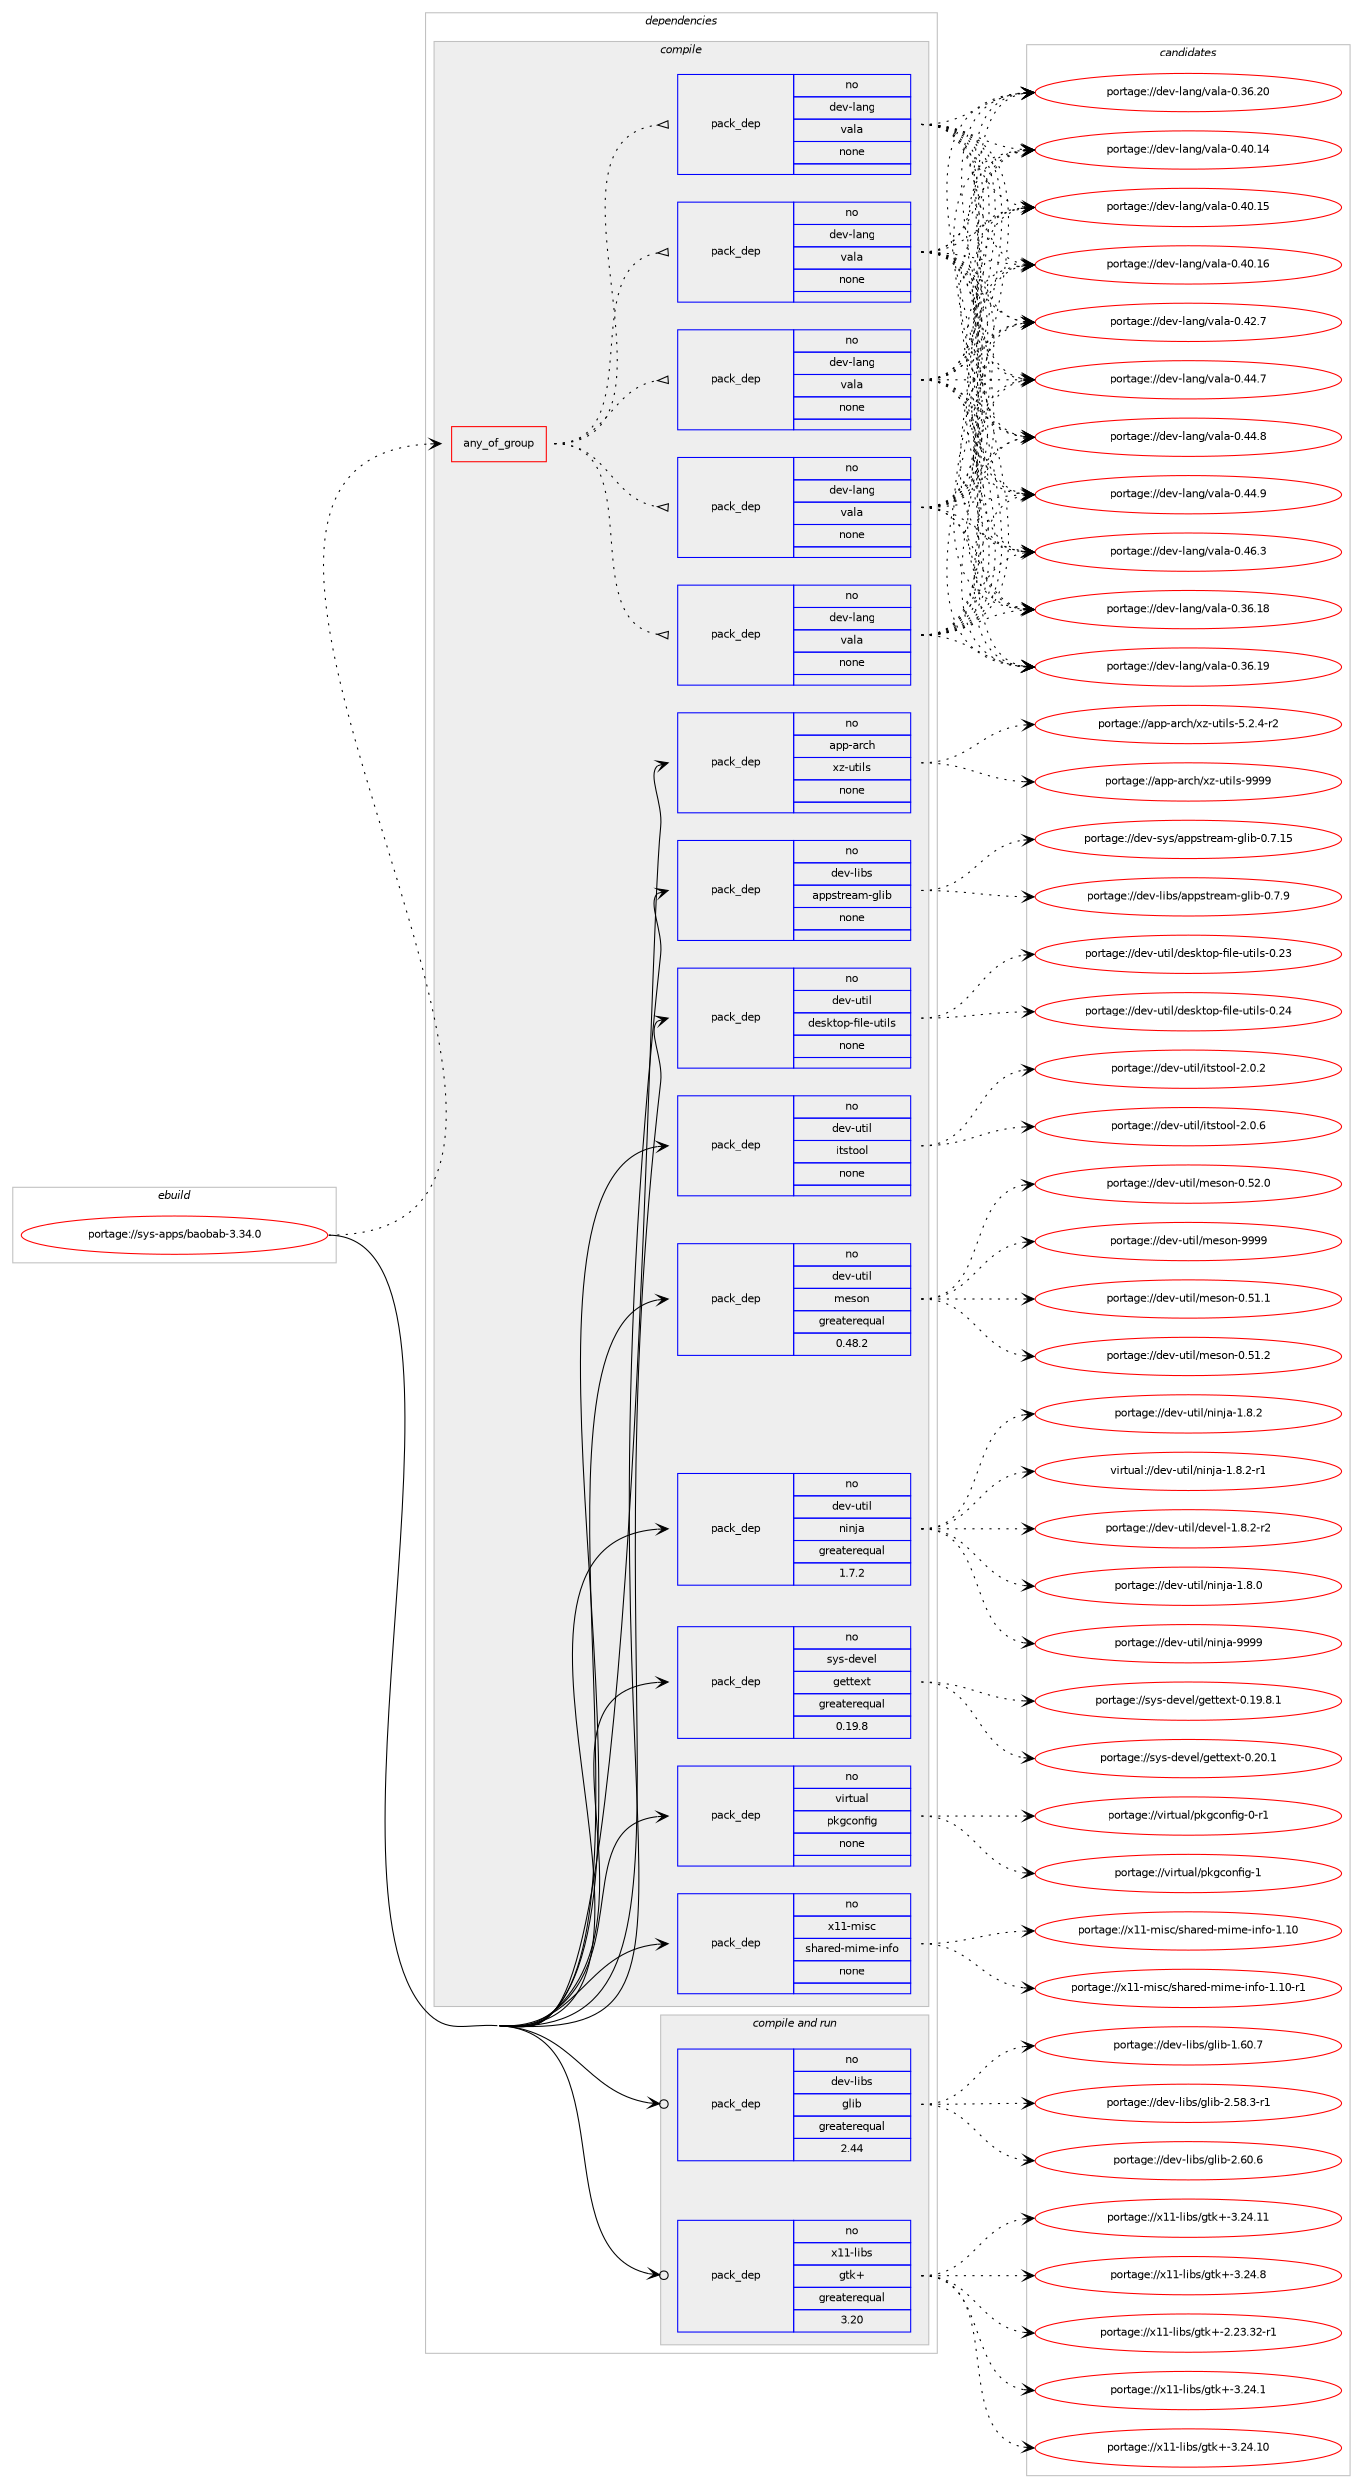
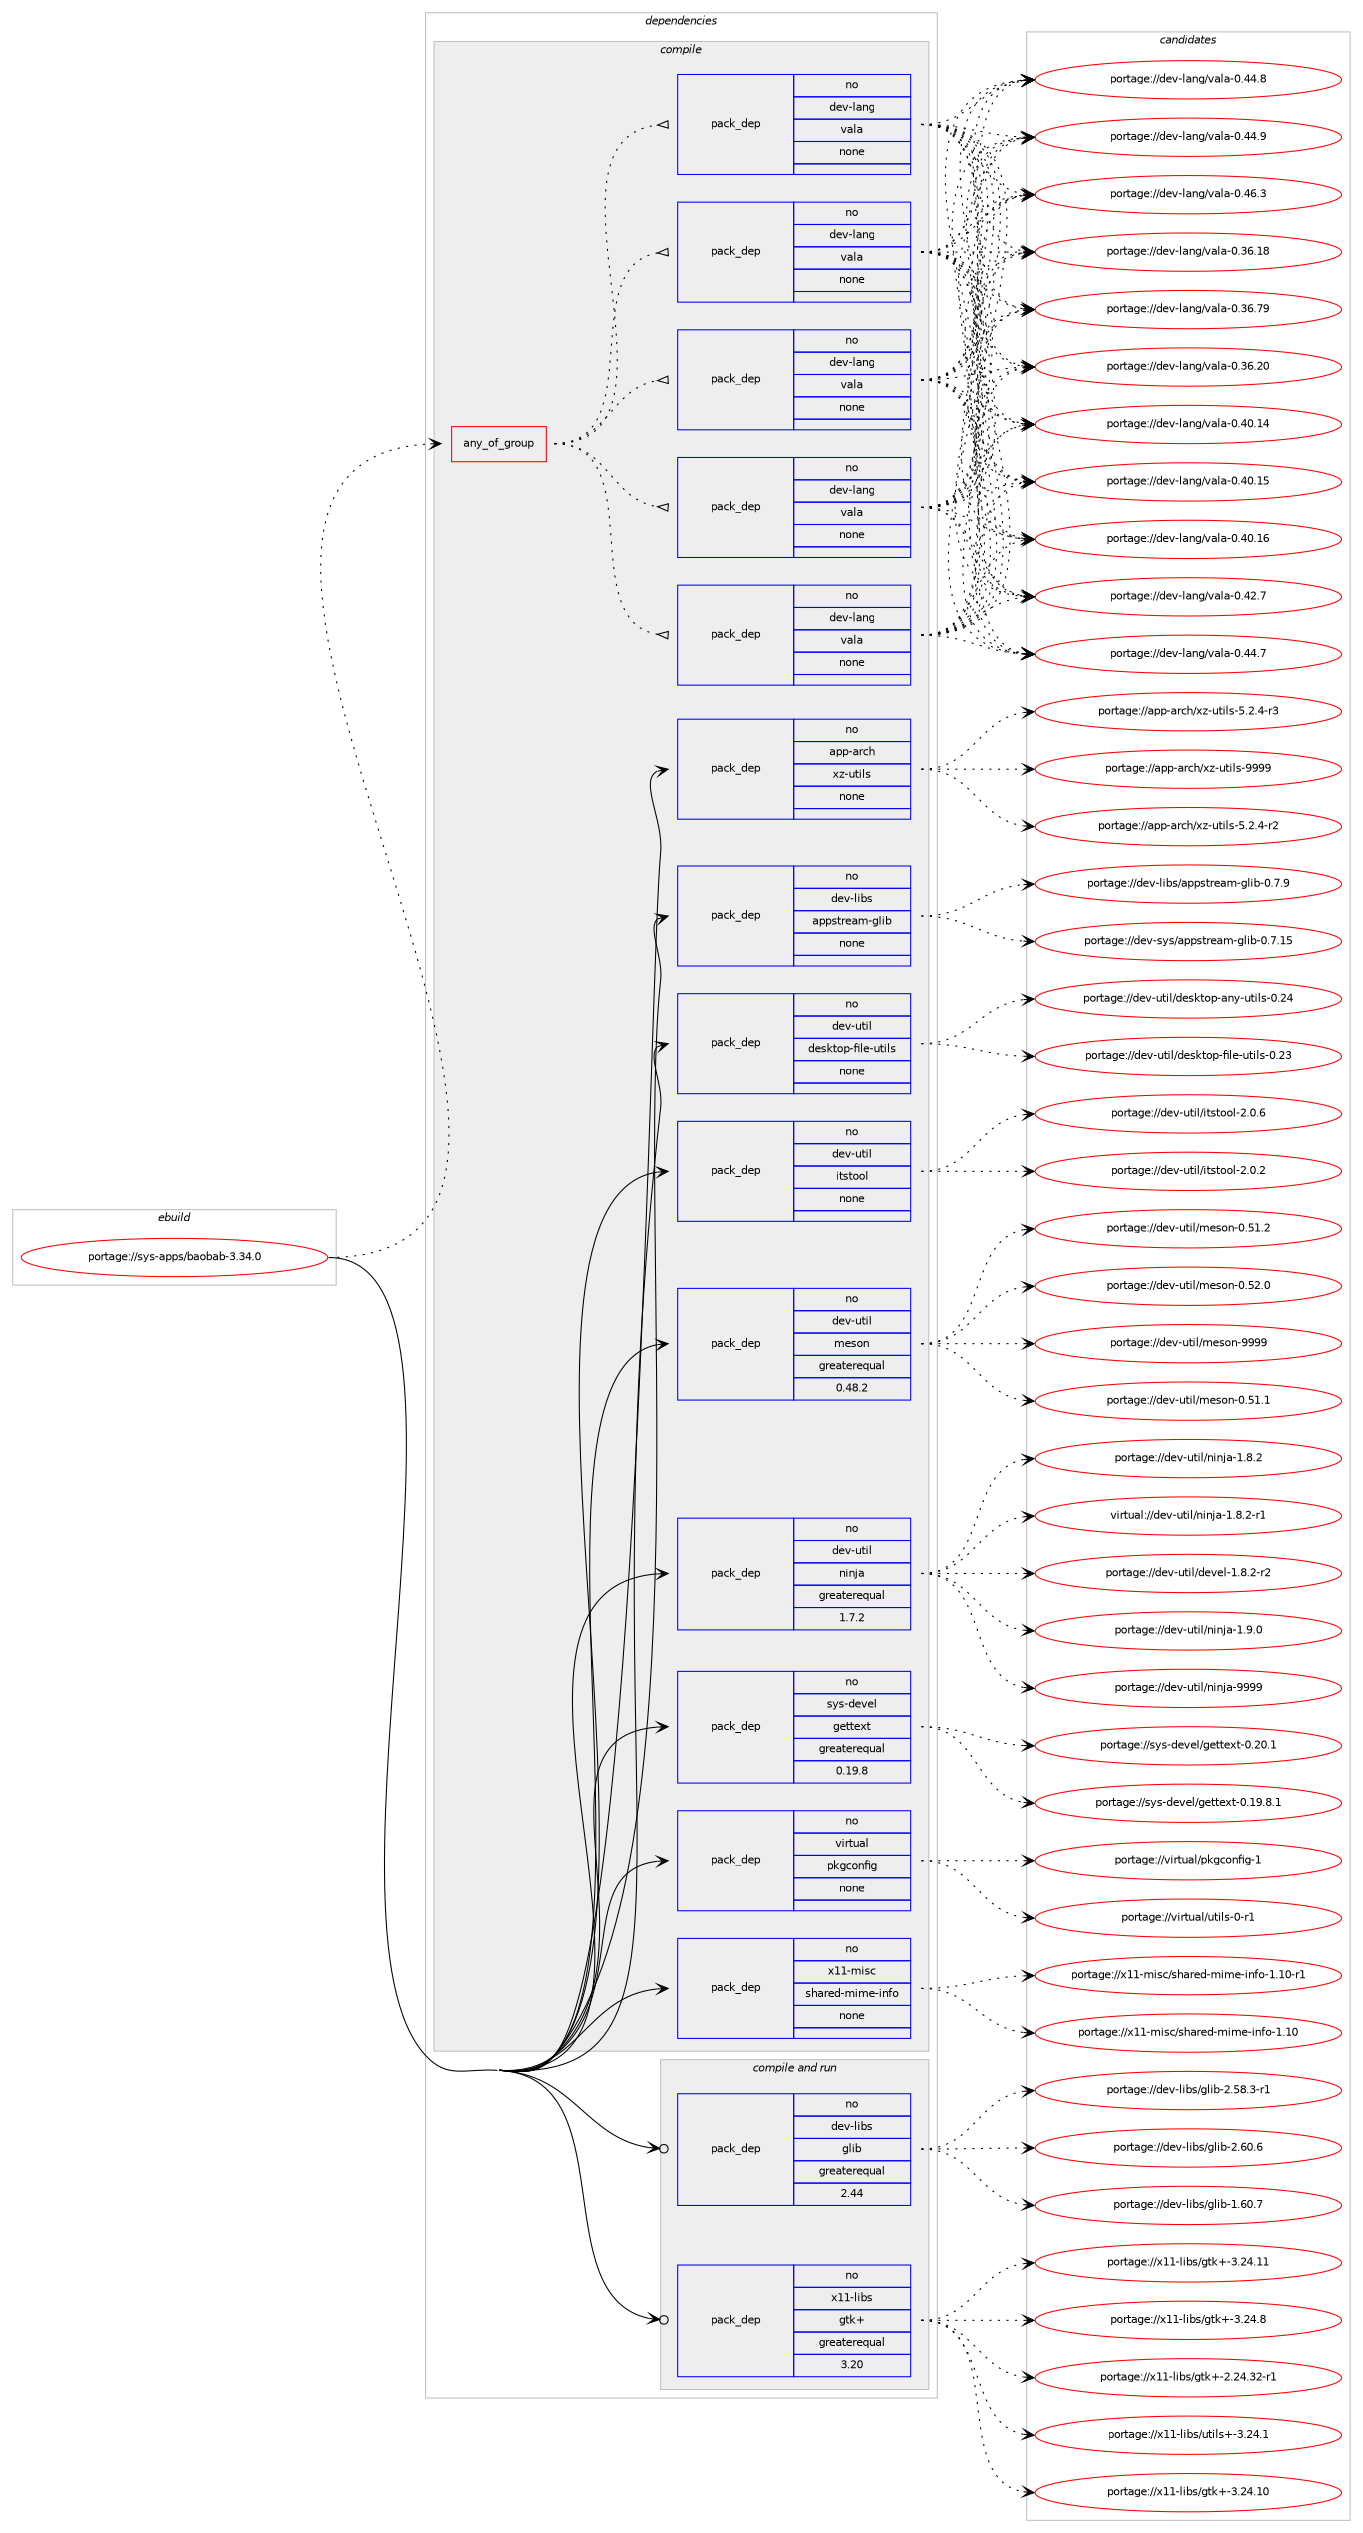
node "portage://dev-lang/vala-0.36.19": label "portage://dev-lang/vala-0.36.19" -> "portage://dev-lang/vala-0.36.79"
node "portage://app-arch/xz-utils-5.2.4-r3": added
node "portage://dev-util/desktop-file-utils-0.24": label "portage://dev-util/desktop-file-utils-0.24" -> "portage://dev-util/desktop-any-utils-0.24"
node "portage://dev-util/ninja-1.8.0": label "portage://dev-util/ninja-1.8.0" -> "portage://dev-util/ninja-1.9.0"
node "portage://virtual/pkgconfig-0-r1": label "portage://virtual/pkgconfig-0-r1" -> "portage://virtual/utils-0-r1"
node "portage://x11-libs/gtk+-2.23.32-r1": label "portage://x11-libs/gtk+-2.23.32-r1" -> "portage://x11-libs/gtk+-2.24.32-r1"
node "portage://x11-libs/gtk+-3.24.1": label "portage://x11-libs/gtk+-3.24.1" -> "portage://x11-libs/utils+-3.24.1"
